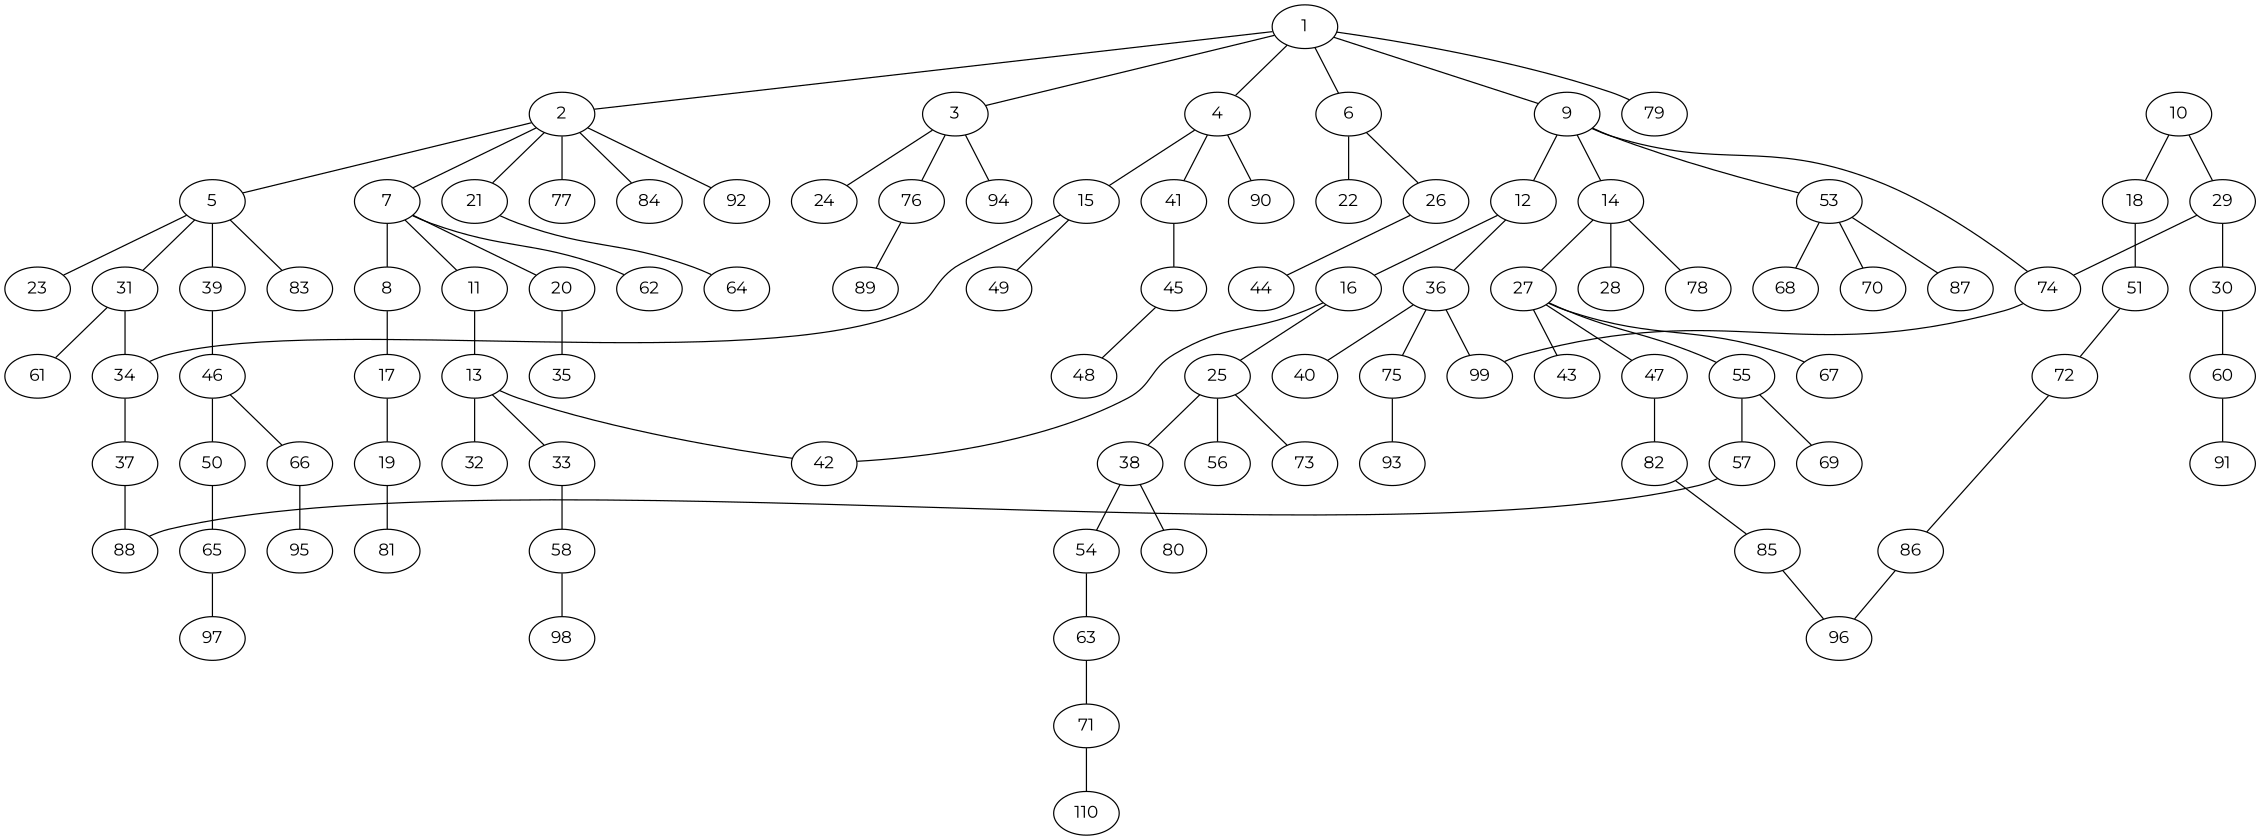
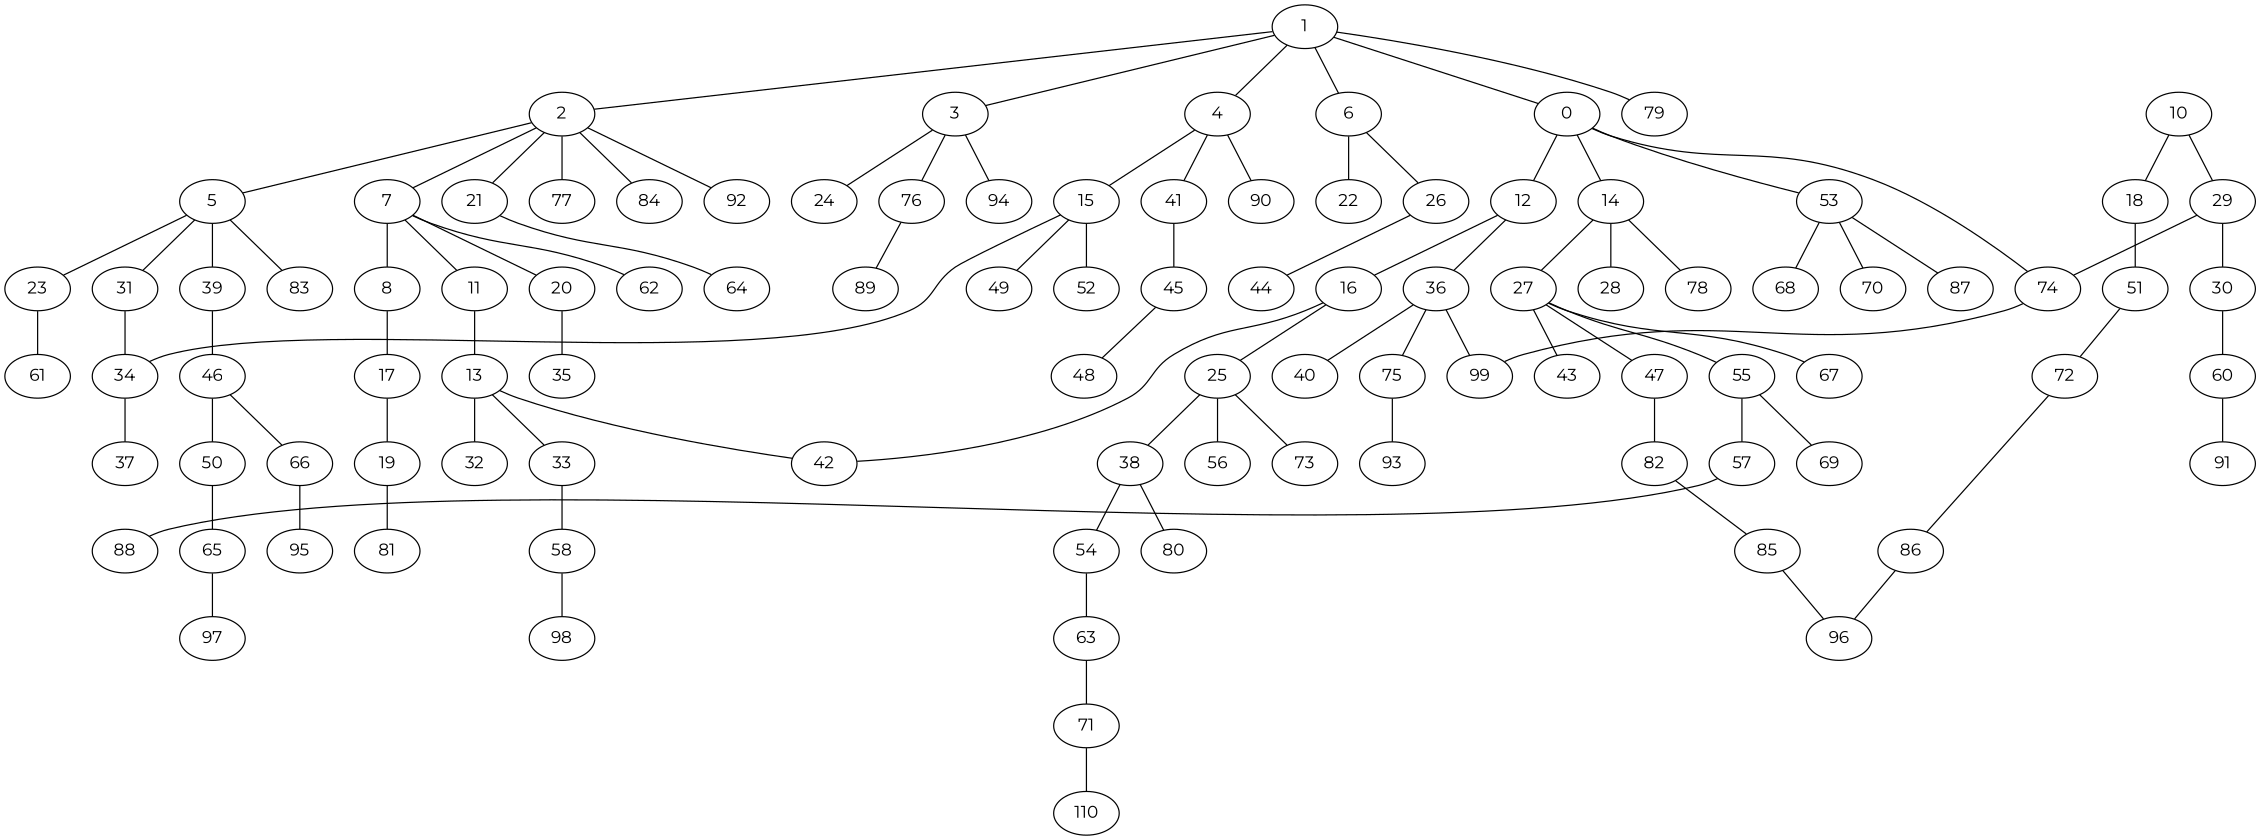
node "9": label "9" -> "0"
node "52": added
edge "31" -- "61": now "23" -- "61"
edge "37" -- "88": removed
